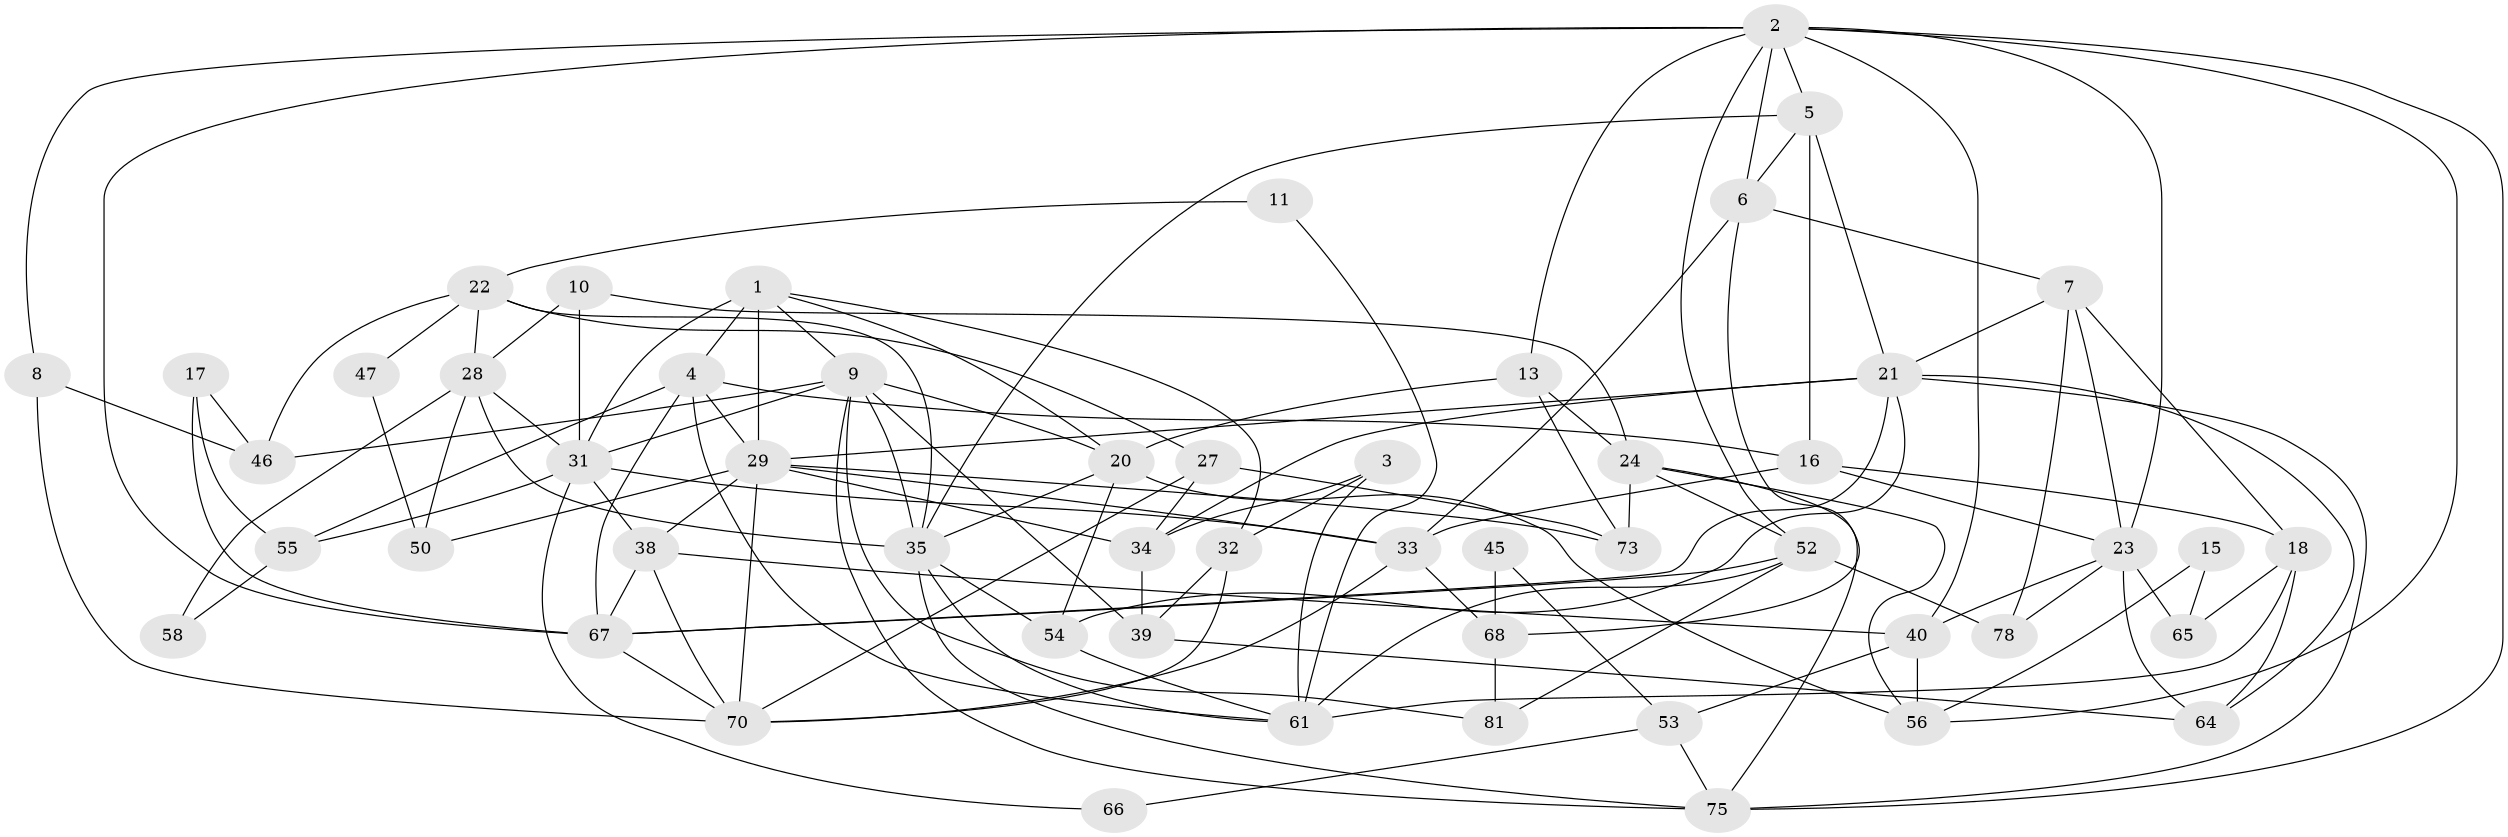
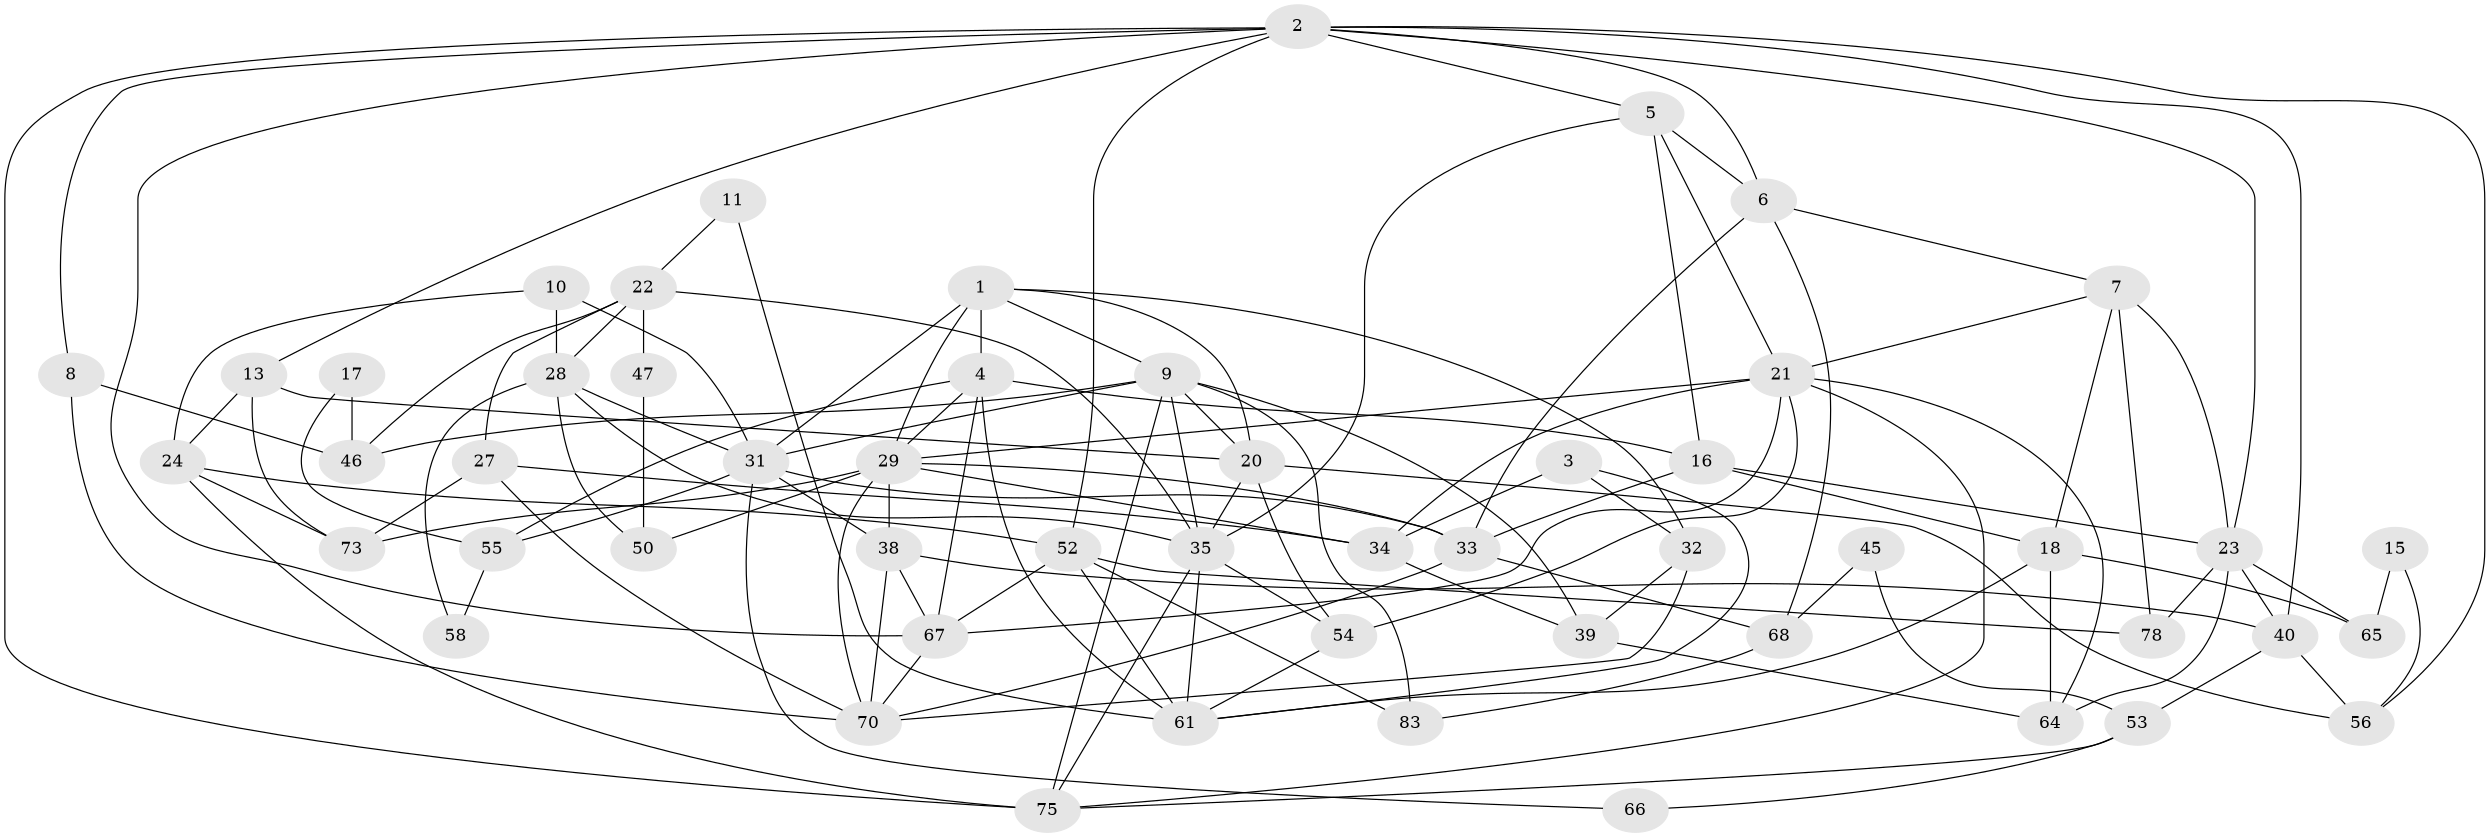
edge "24" -- "56": removed
edge "17" -- "67": removed
node "81": label "81" -> "83"
